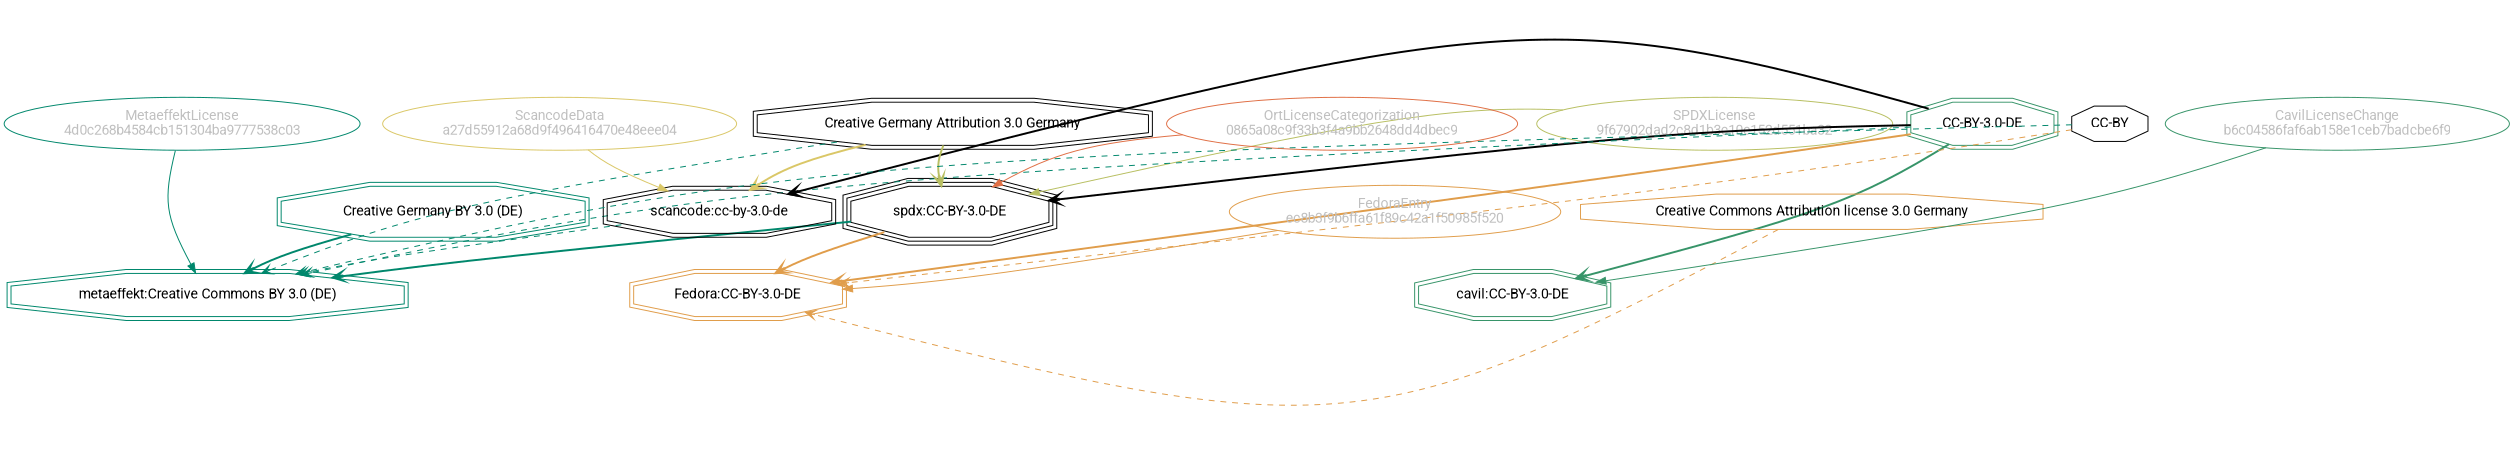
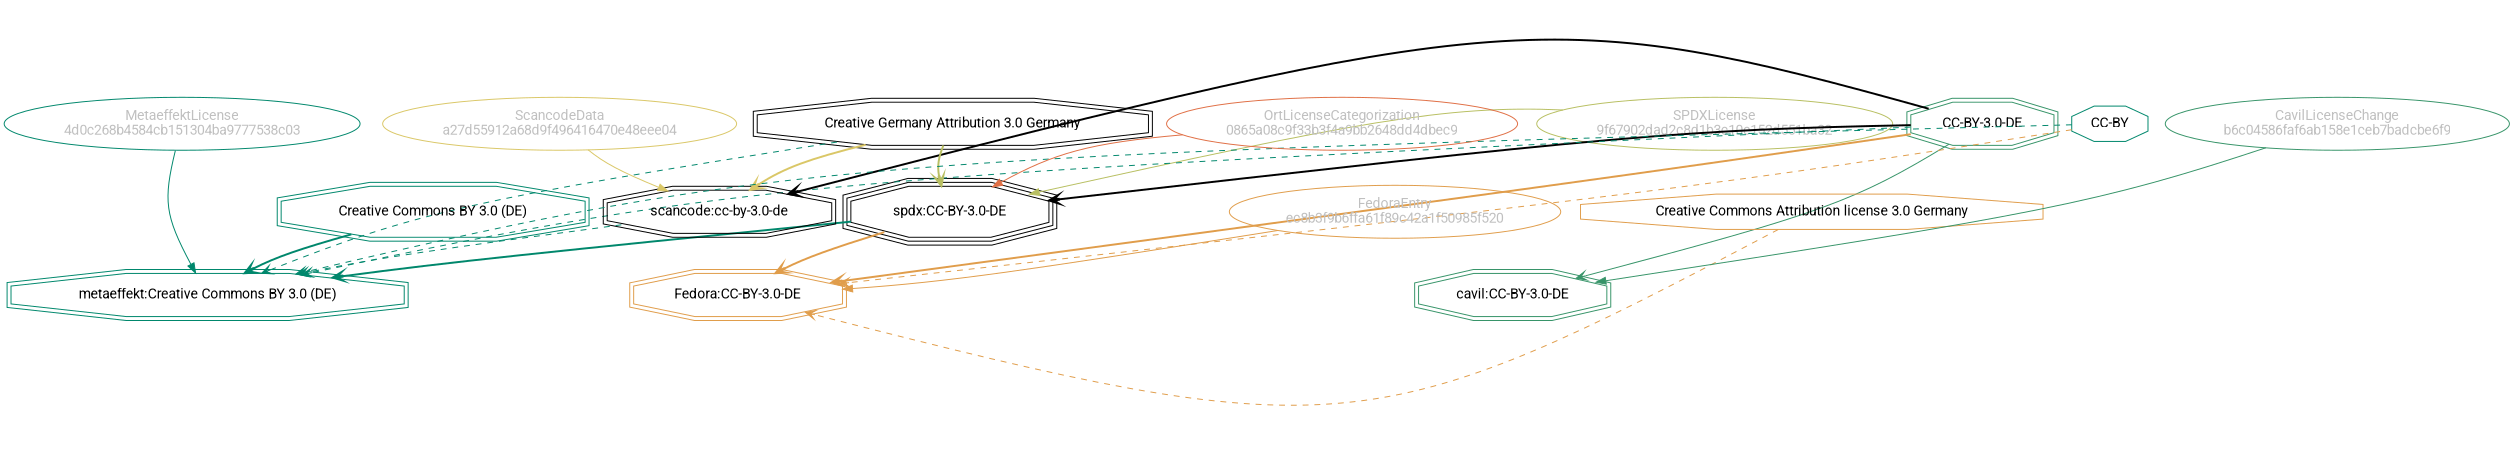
node "CC-BY": color black -> #00876c
node "Creative Germany BY 3.0 (DE)": label "Creative Germany BY 3.0 (DE)" -> "Creative Commons BY 3.0 (DE)"
edge "CC-BY-3.0-DE" -> "cavil:CC-BY-3.0-DE": style bold -> solid
